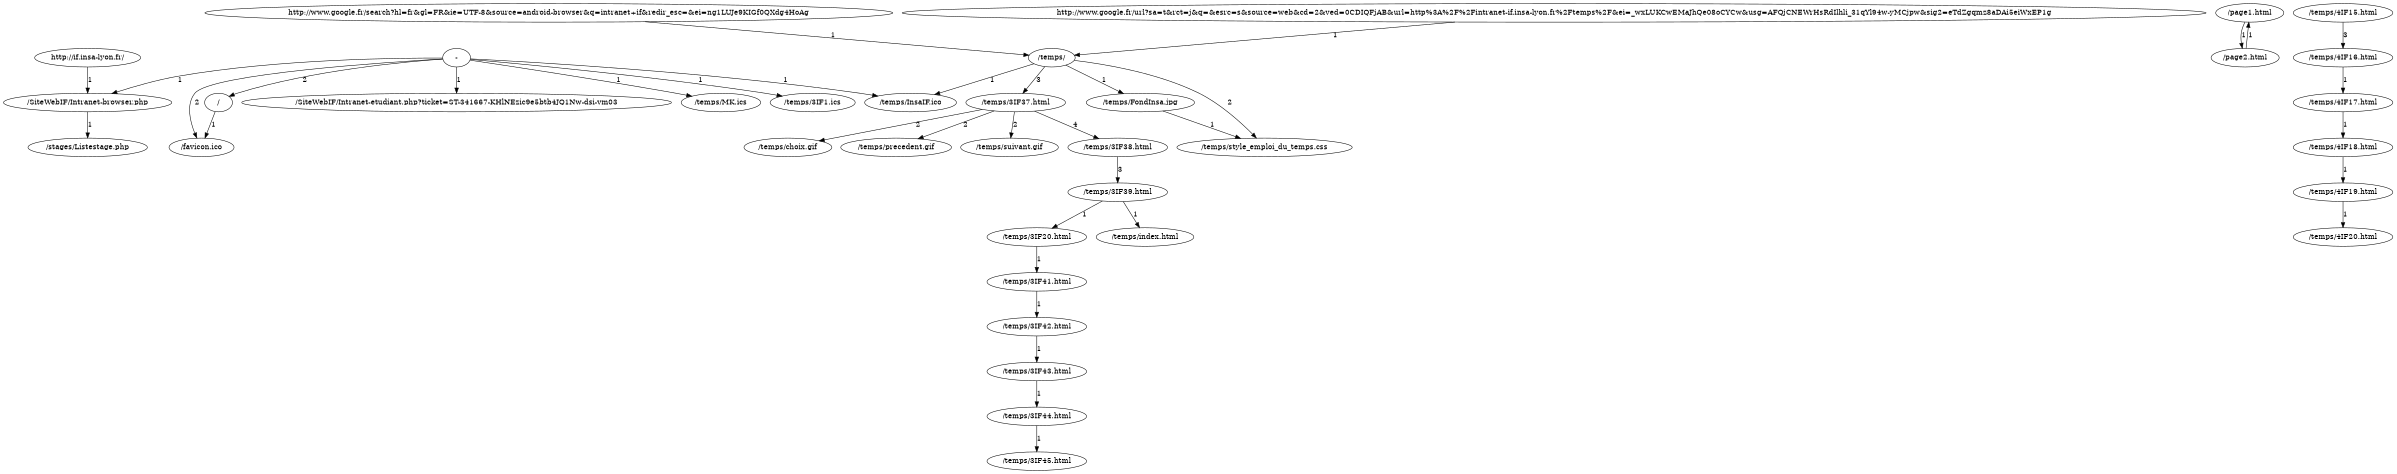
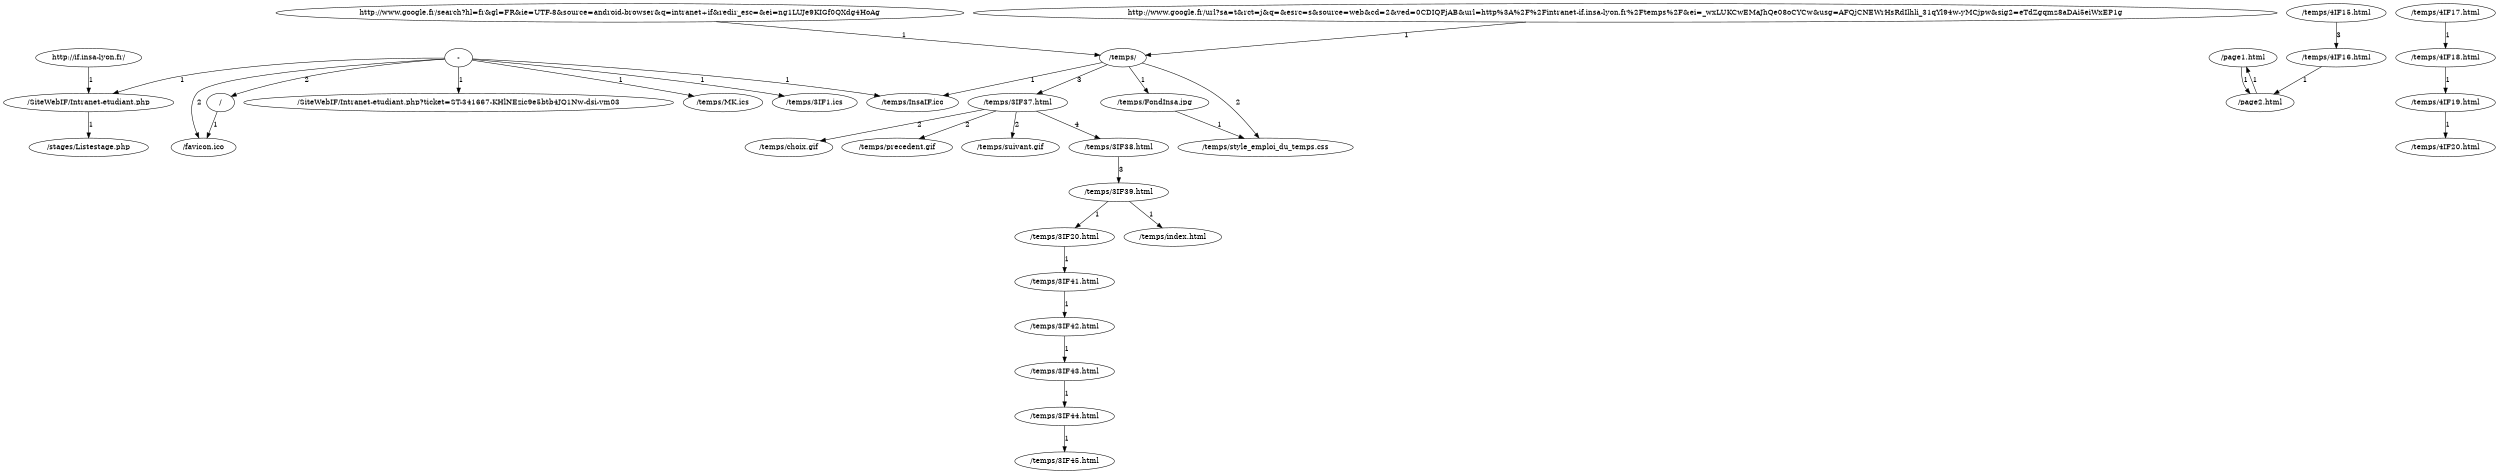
edge "/temps/4IF16.html" -> "/temps/4IF17.html": now "/temps/4IF16.html" -> "/page2.html"
node "/SiteWebIF/Intranet-browser.php": label "/SiteWebIF/Intranet-browser.php" -> "/SiteWebIF/Intranet-etudiant.php"
